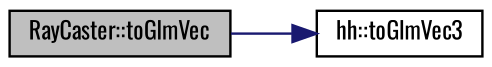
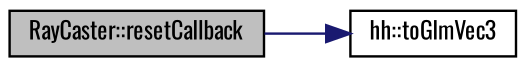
node "RayCaster::toGlmVec": label "RayCaster::toGlmVec" -> "RayCaster::resetCallback"
